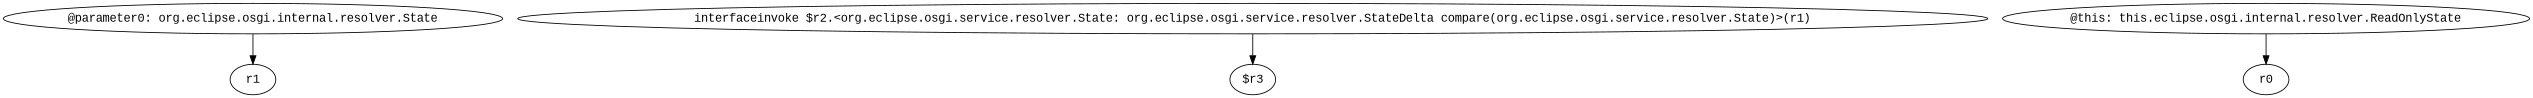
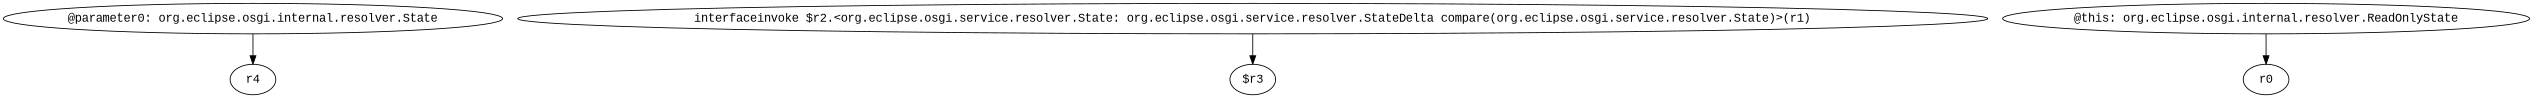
node "@this: this.eclipse.osgi.internal.resolver.ReadOnlyState": label "@this: this.eclipse.osgi.internal.resolver.ReadOnlyState" -> "@this: org.eclipse.osgi.internal.resolver.ReadOnlyState"
node "r1": label "r1" -> "r4"
